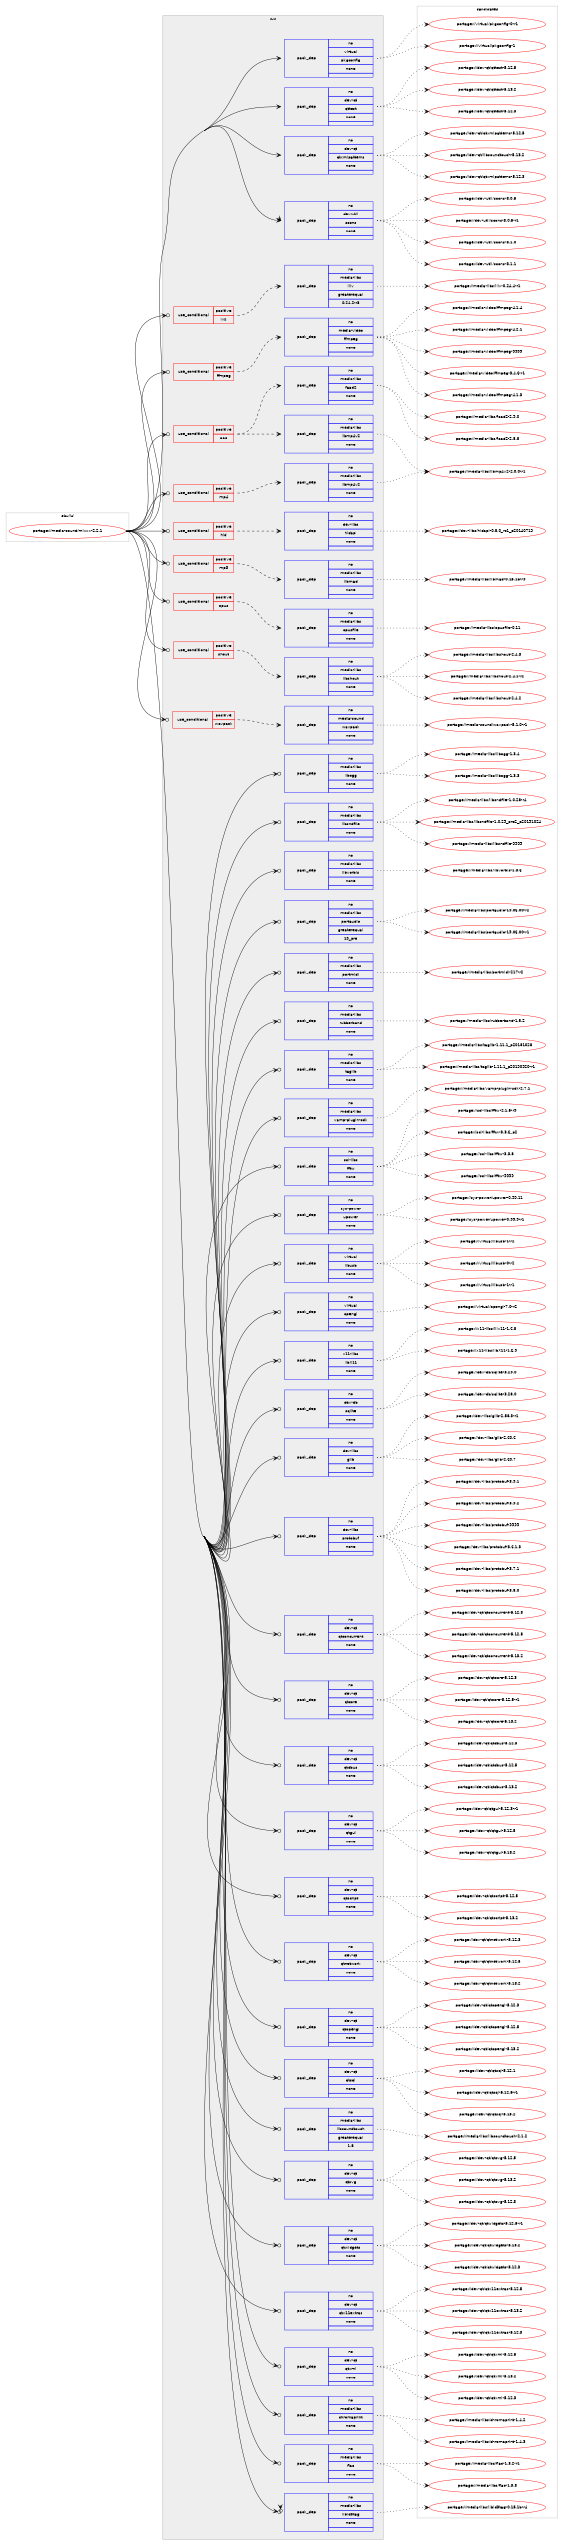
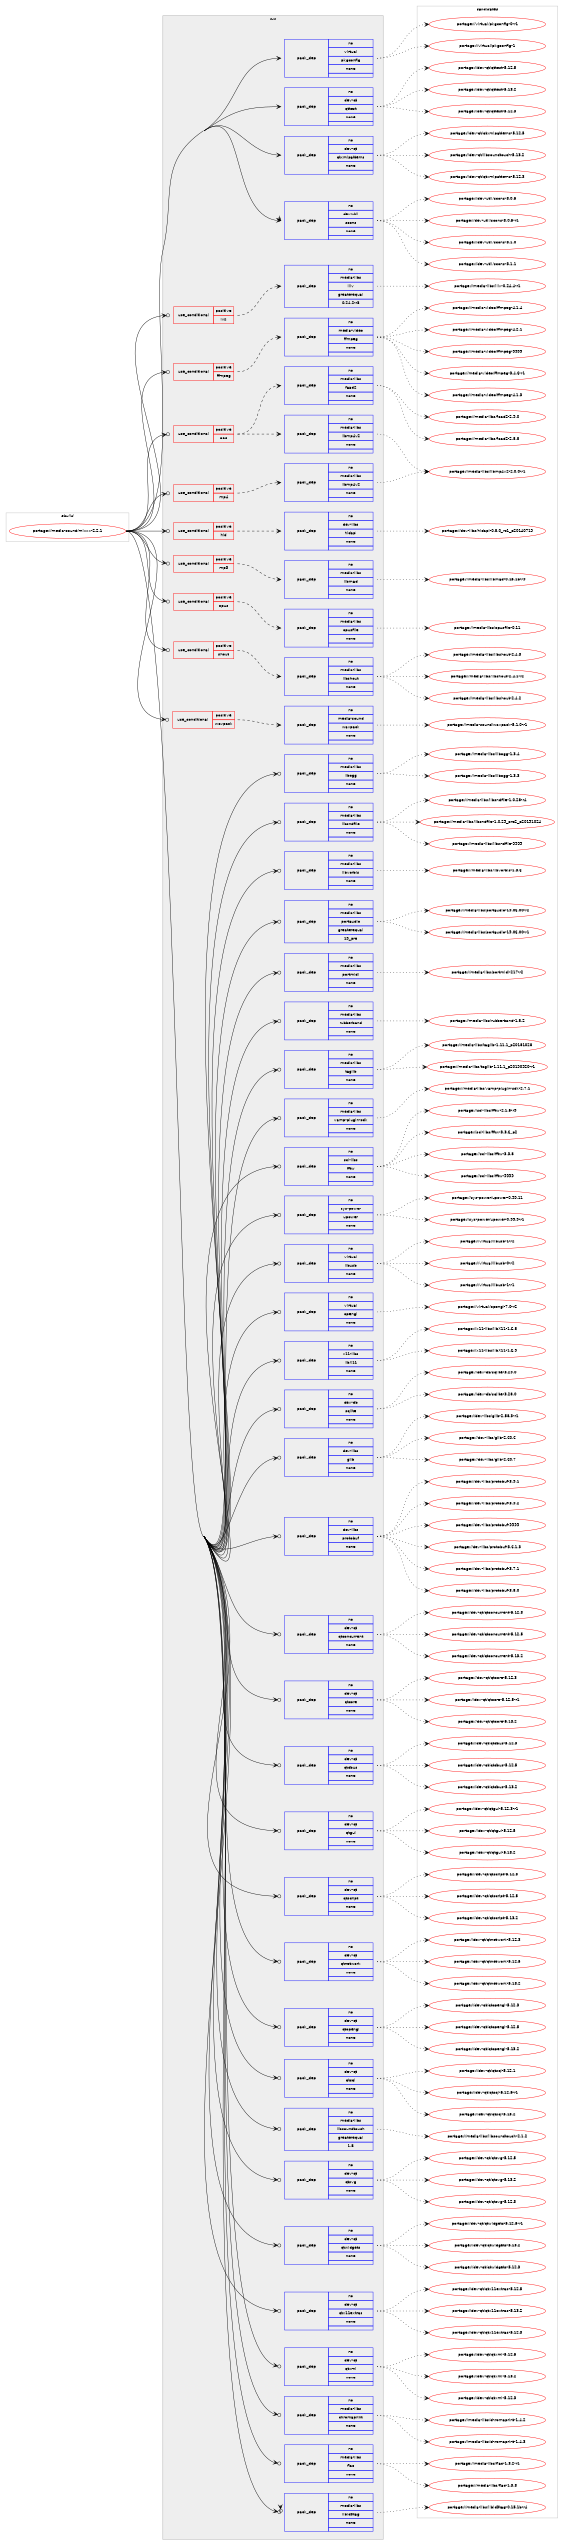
node "portage://x11-libs/lilv11-1.6.8": label "portage://x11-libs/lilv11-1.6.8" -> "portage://x11-libs/libX11-1.6.8"
node "portage://dev-qt/qtscript-5.12.3": added
